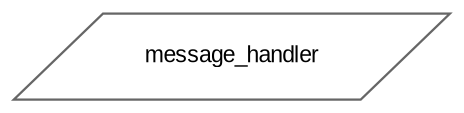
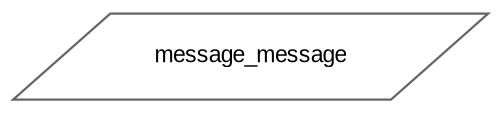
node "message_handler": label "message_handler" -> "message_message"
